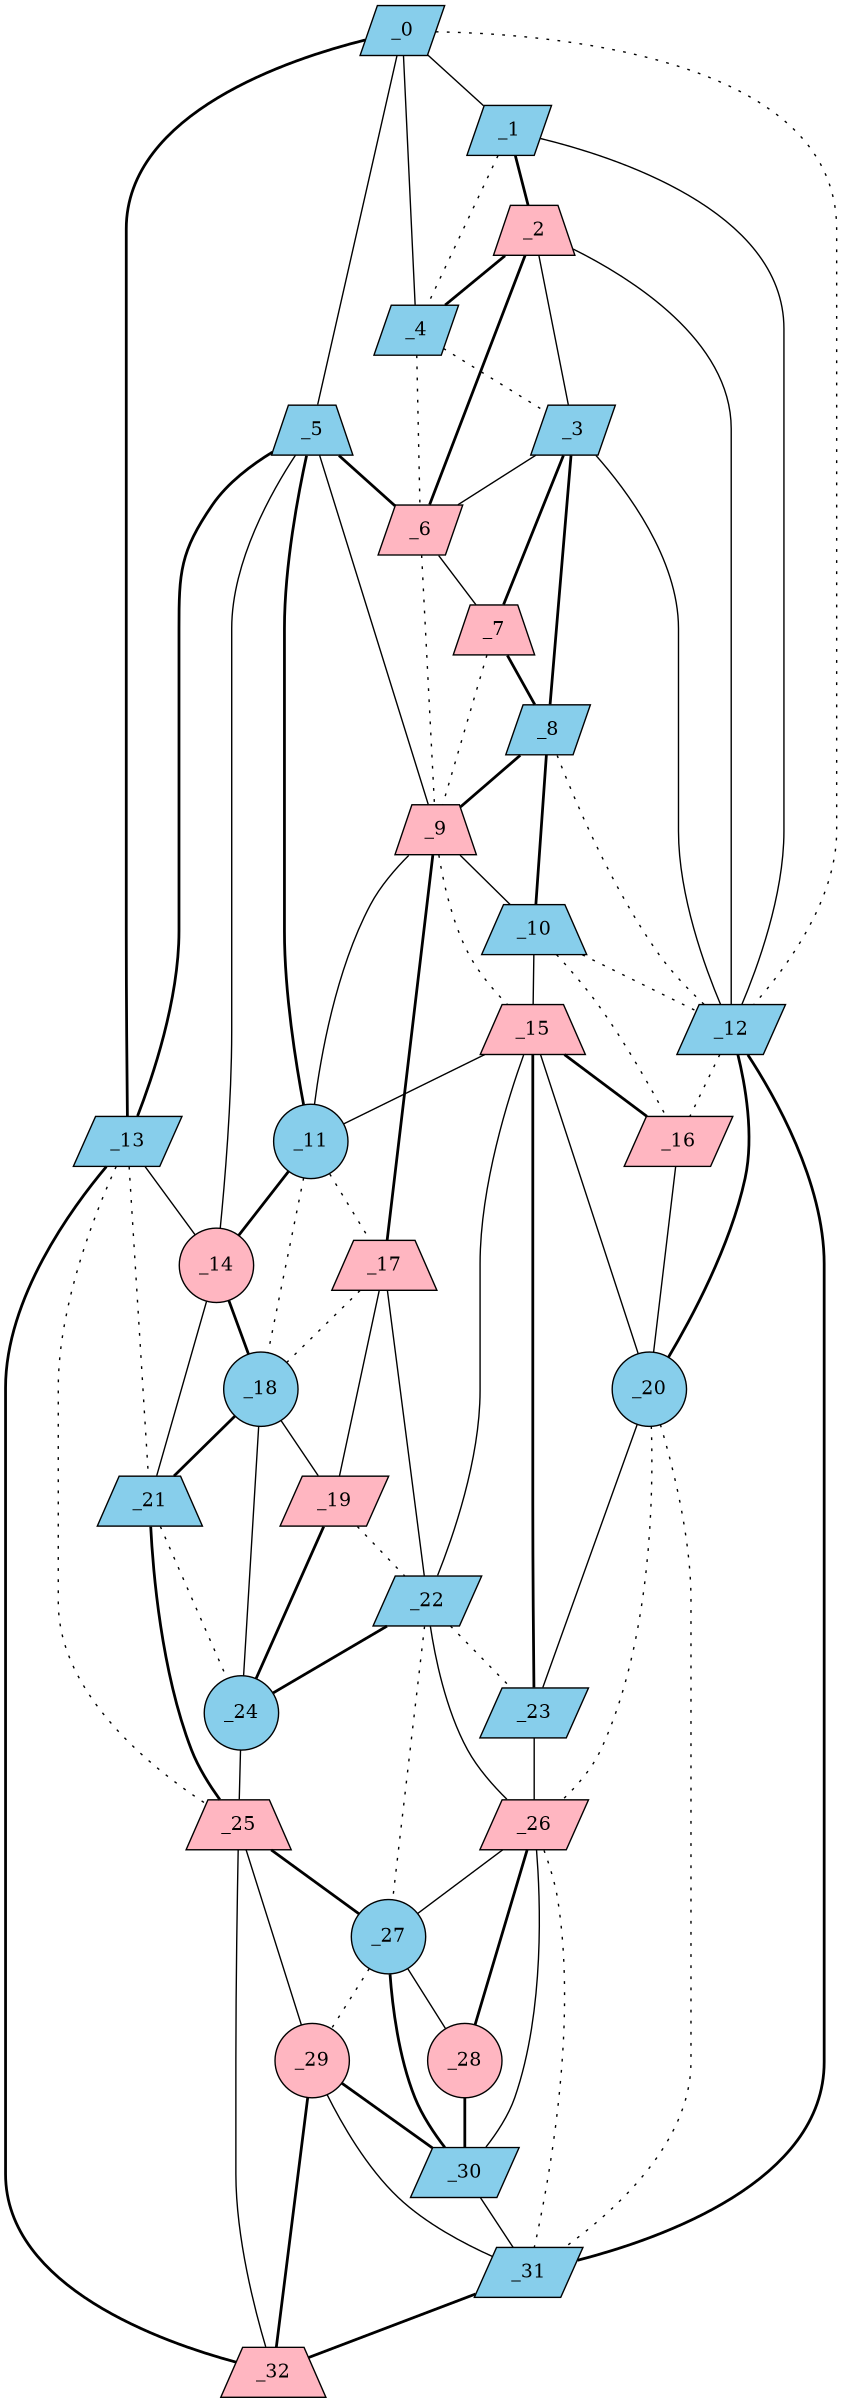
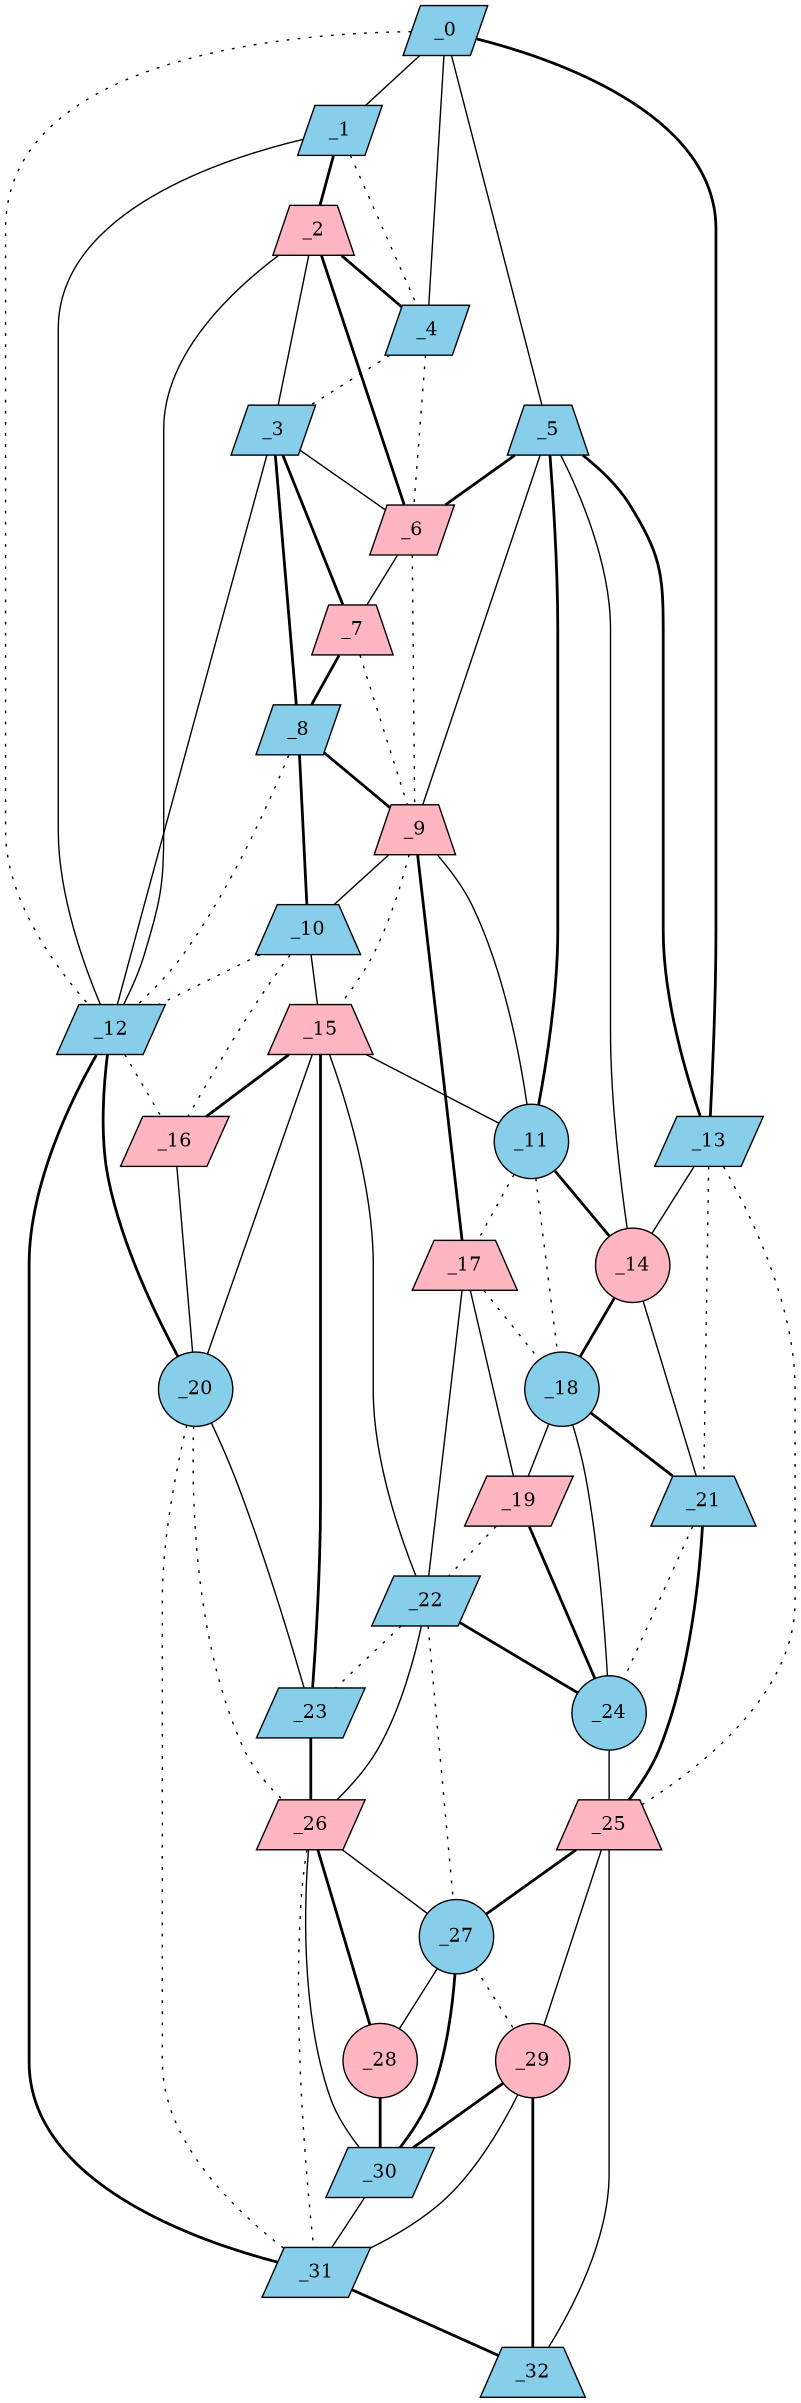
edge "_23" -- "_26": style solid -> bold
edge "_13" -- "_32": removed
node "_32": fillcolor lightpink -> skyblue
